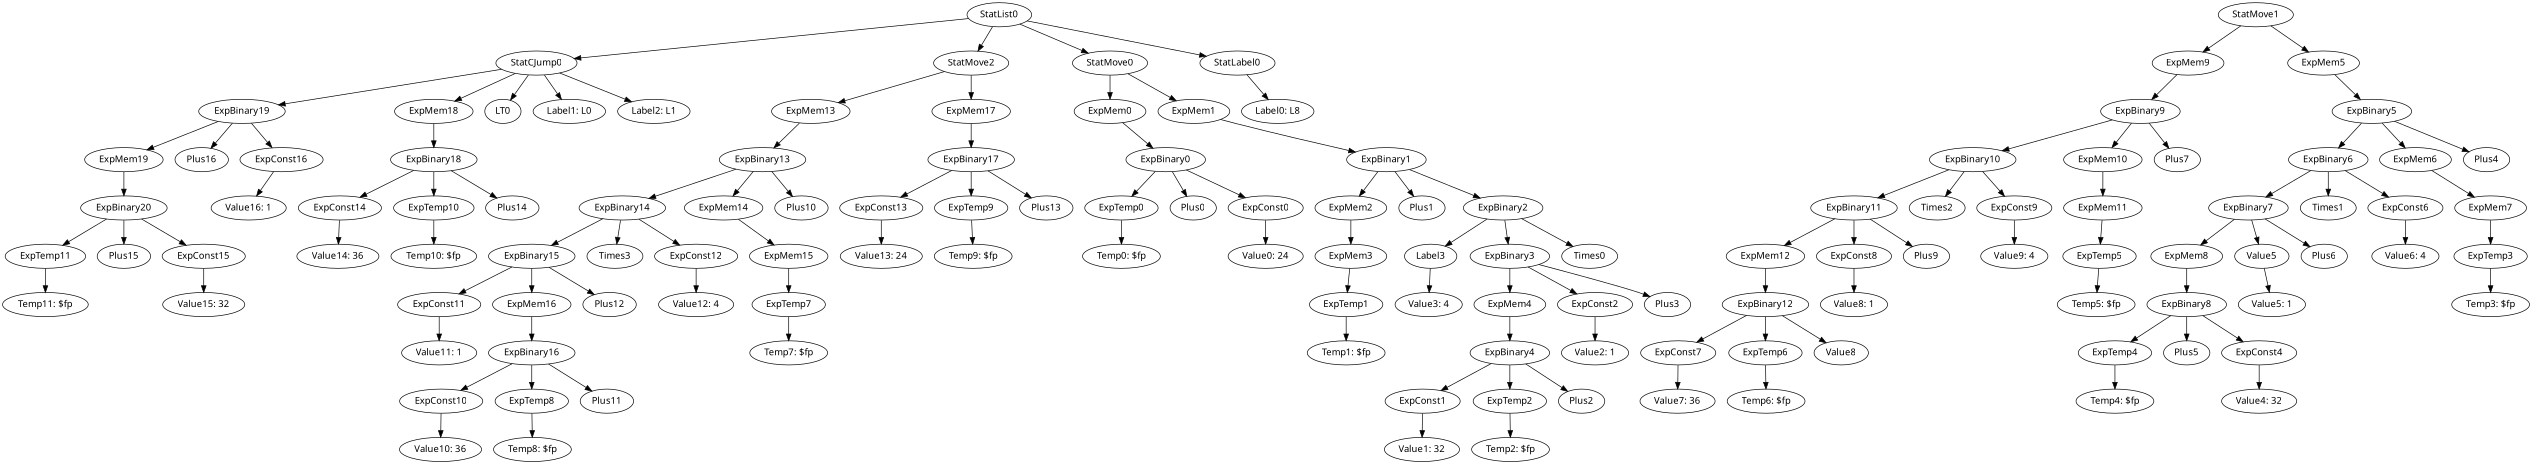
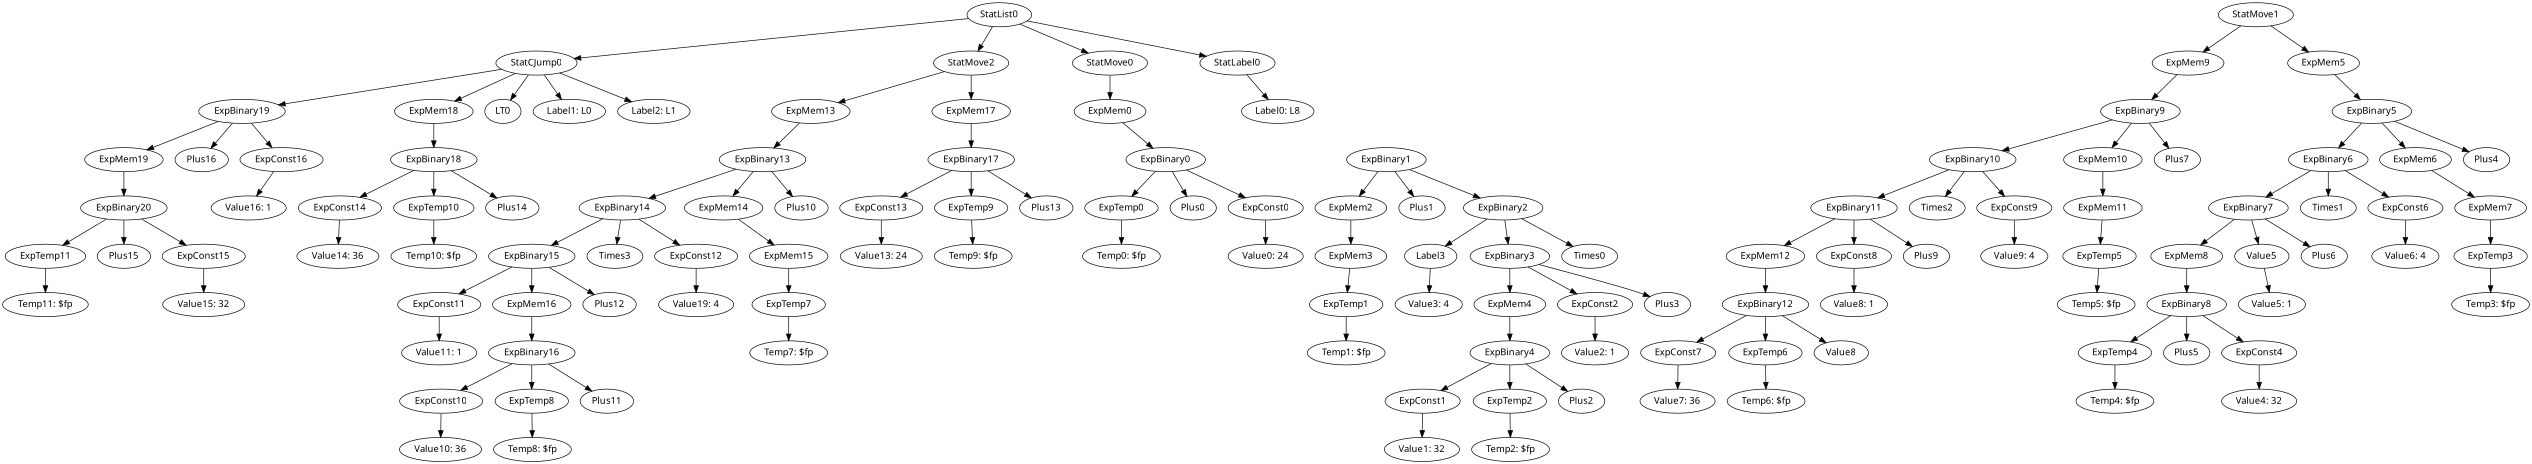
node "ExpMem1": removed
node "Value12: 4": label "Value12: 4" -> "Value19: 4"
